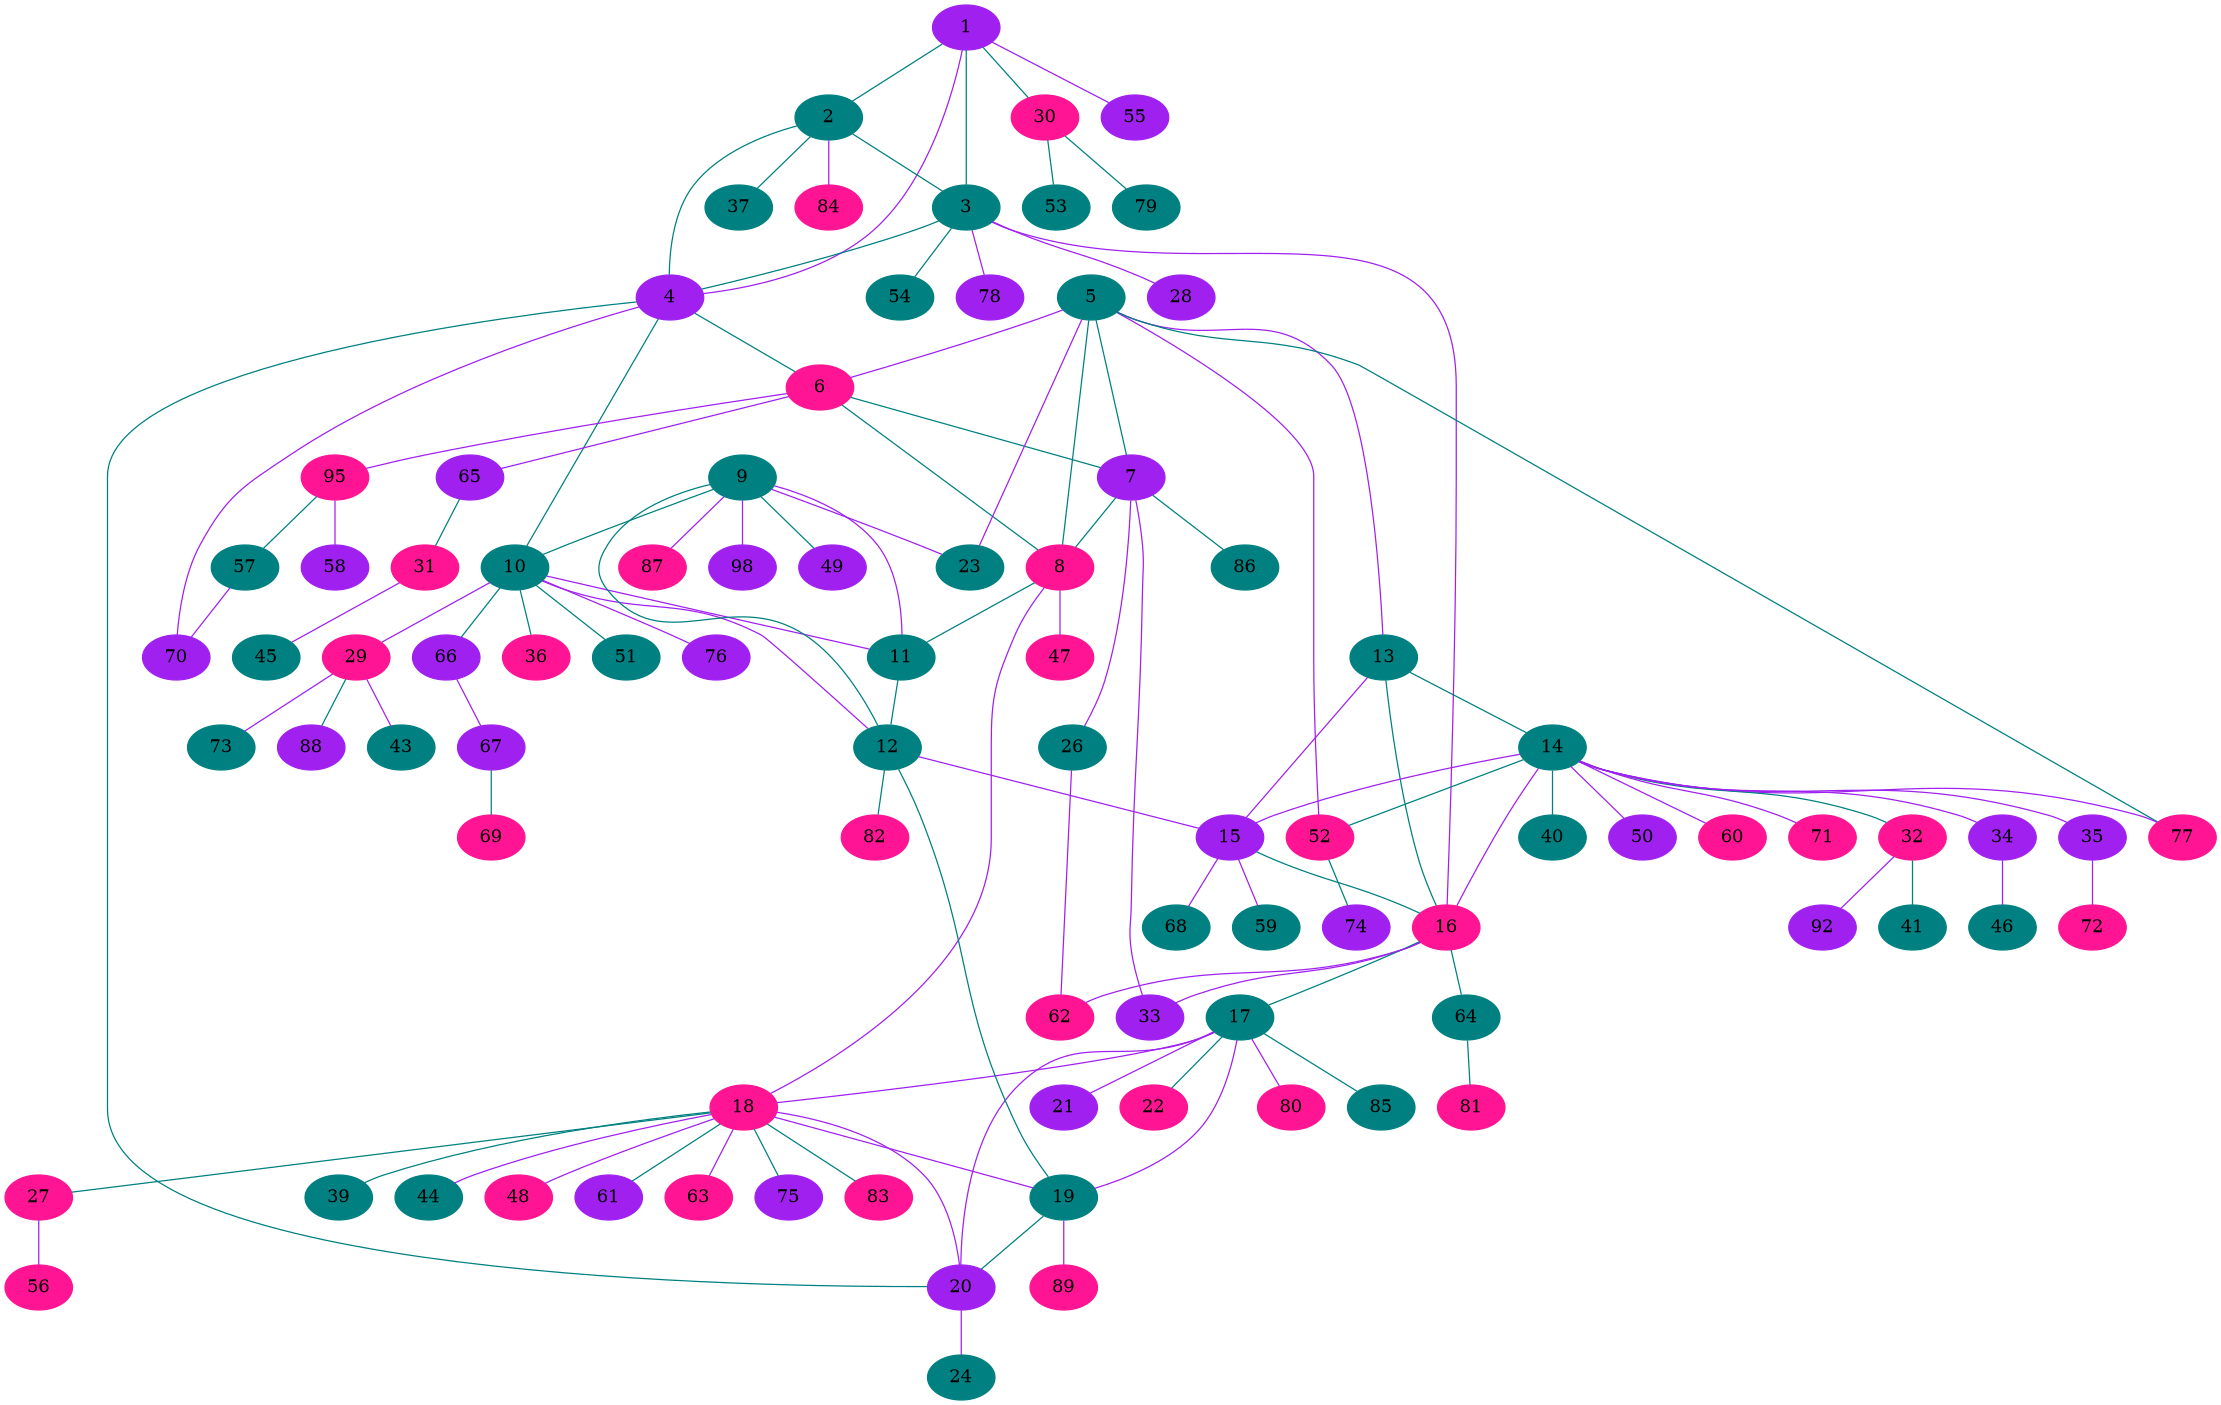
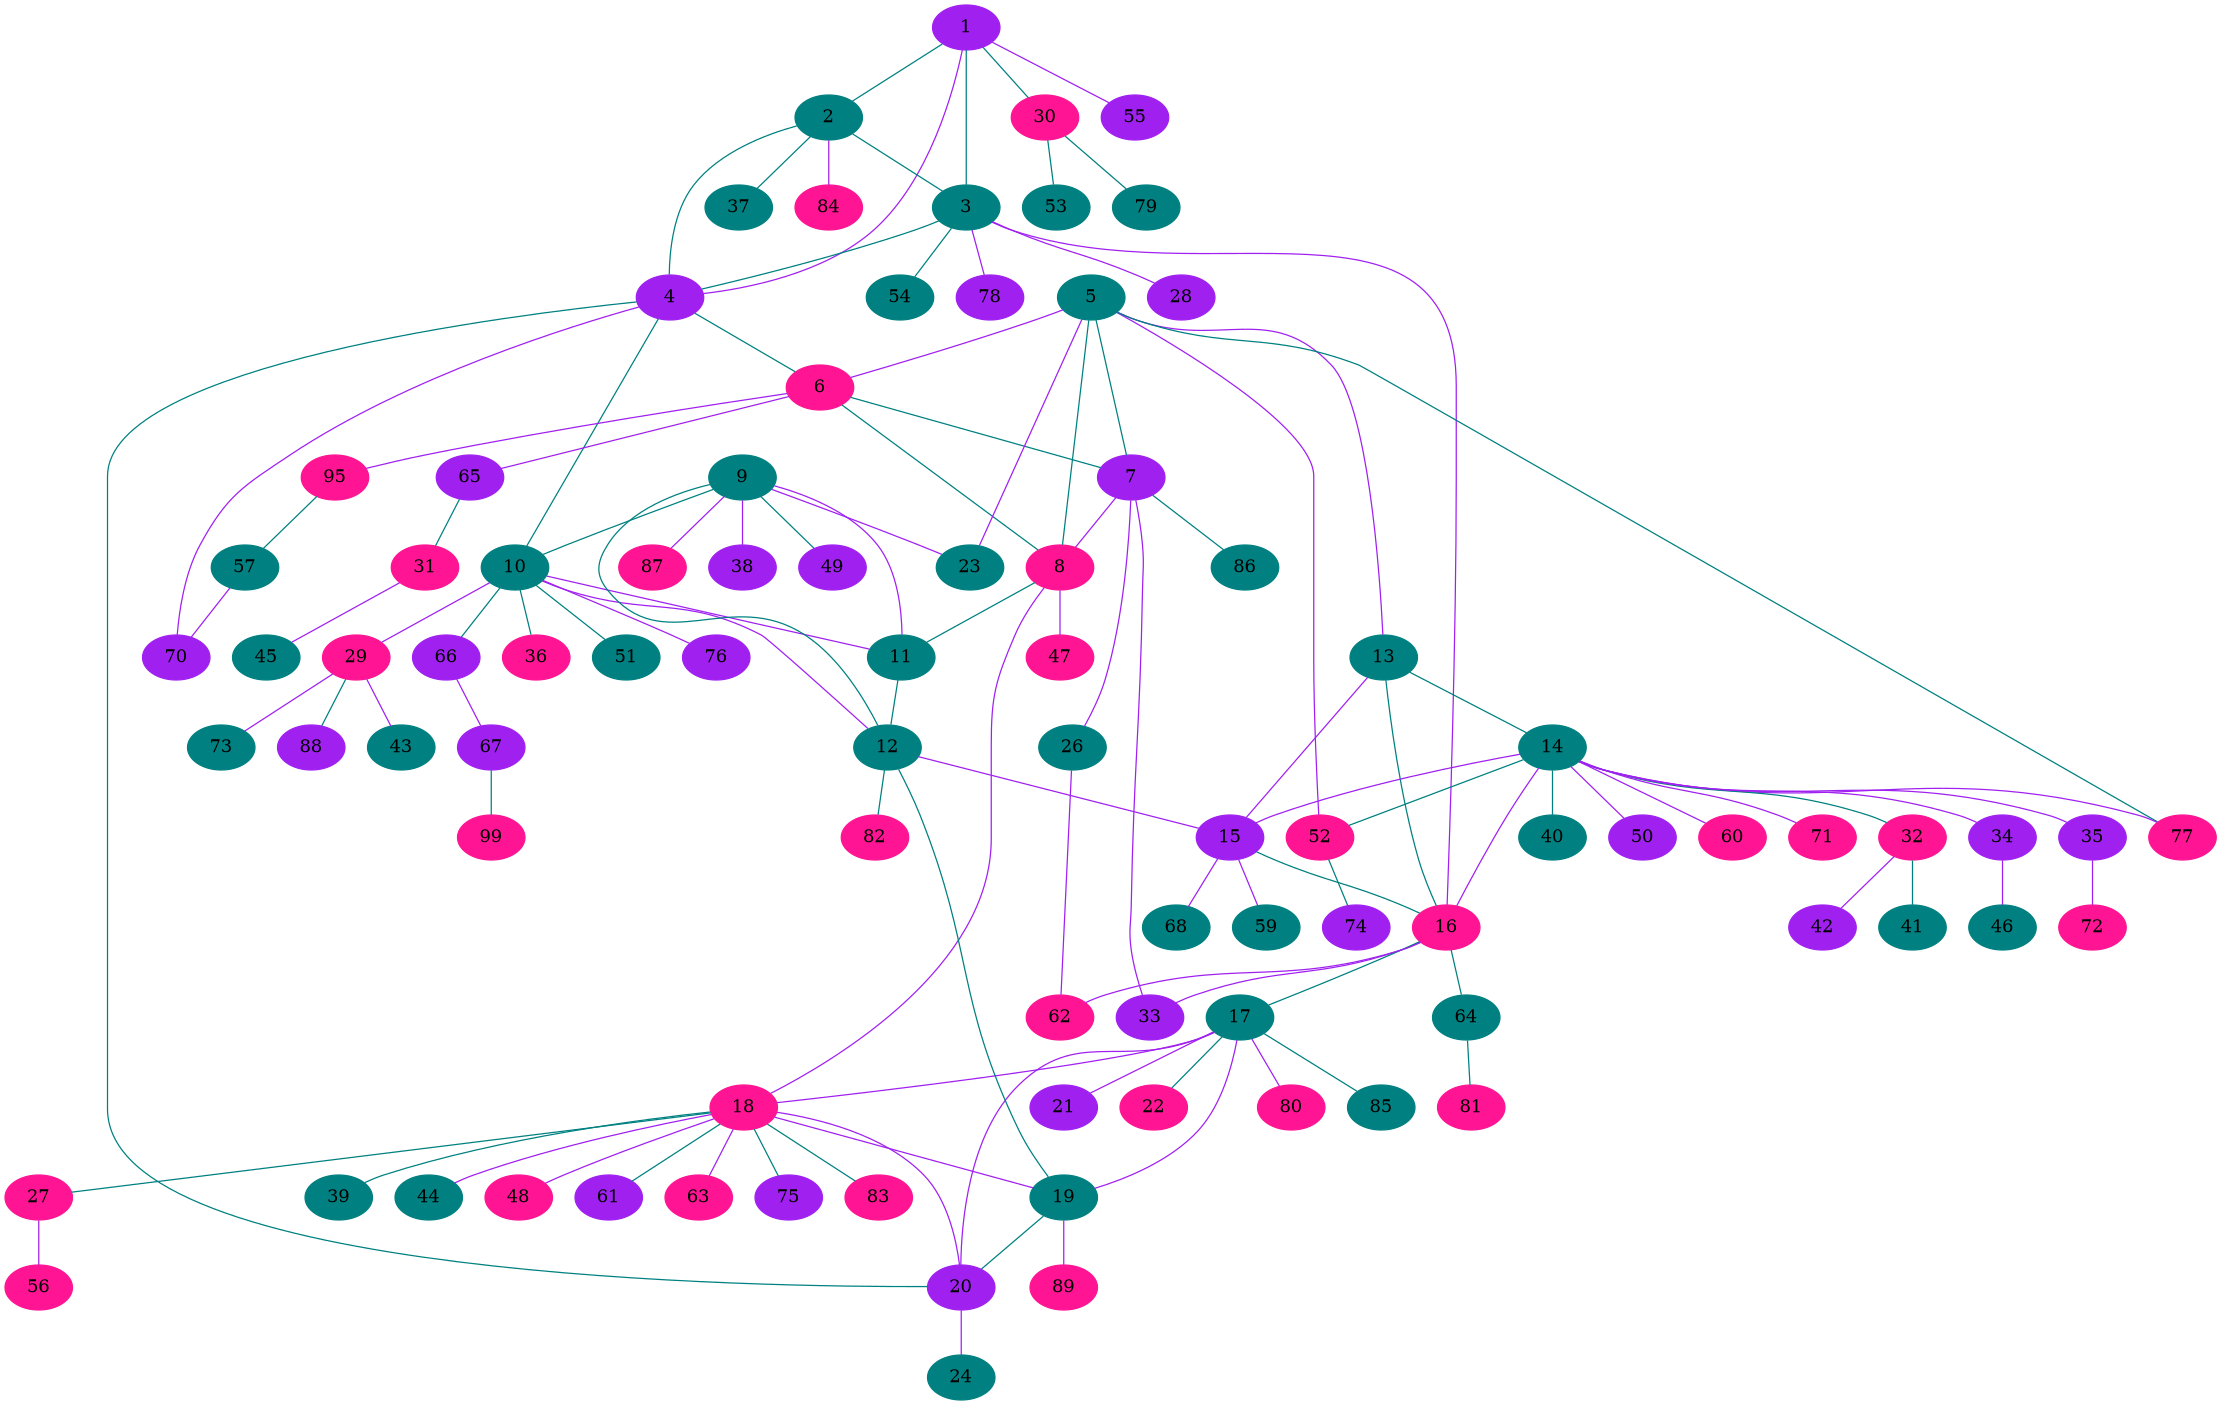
edge "7" -- "8": color teal -> purple
node "58": removed
node "98": label "98" -> "38"
node "69": label "69" -> "99"
node "92": label "92" -> "42"
